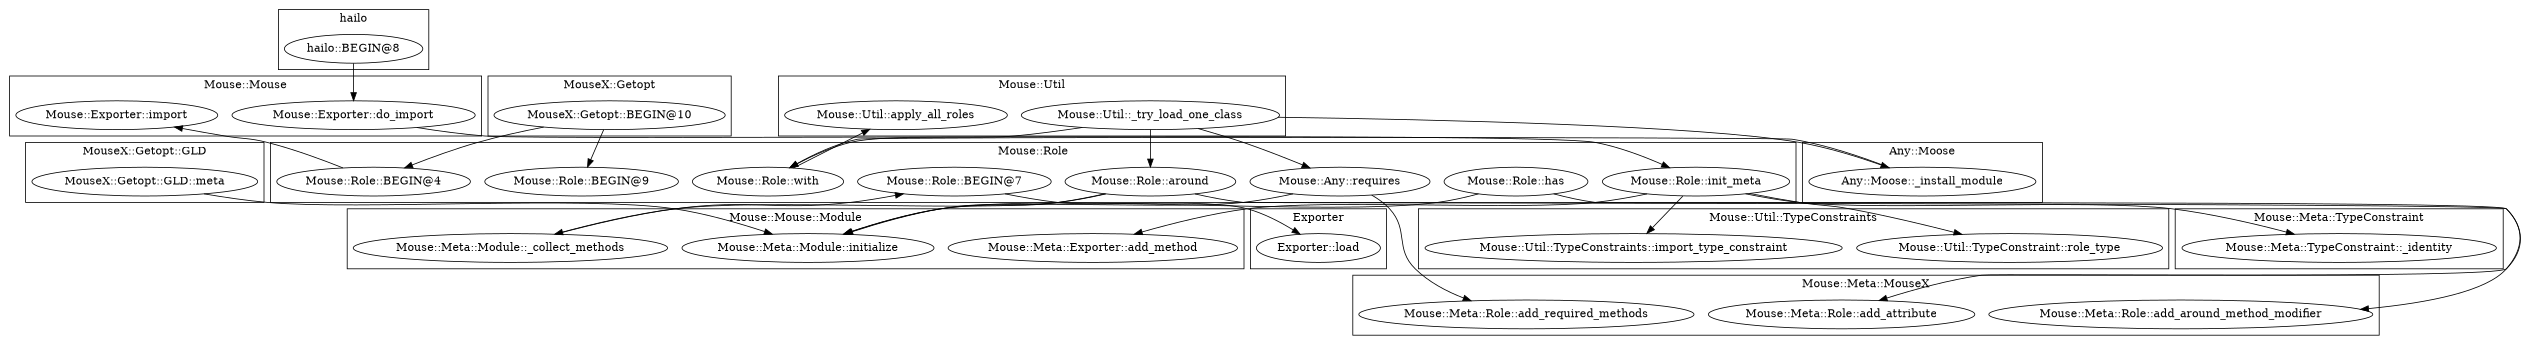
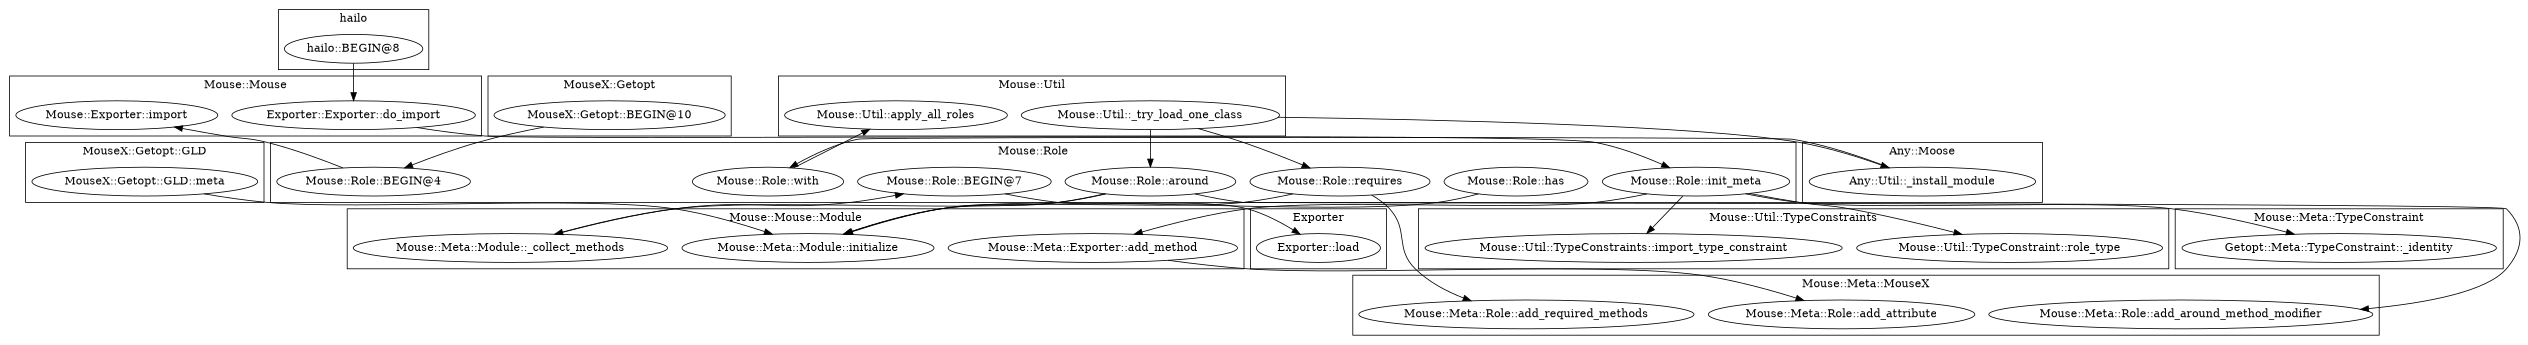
node "Mouse::Exporter::do_import": label "Mouse::Exporter::do_import" -> "Exporter::Exporter::do_import"
edge "Mouse::Util::_try_load_one_class" -> "Mouse::Role::with": removed
node "Mouse::Role::BEGIN@9": removed
node "Mouse::Any::requires": label "Mouse::Any::requires" -> "Mouse::Role::requires"
node "Any::Moose::_install_module": label "Any::Moose::_install_module" -> "Any::Util::_install_module"
node "Mouse::Meta::TypeConstraint::_identity": label "Mouse::Meta::TypeConstraint::_identity" -> "Getopt::Meta::TypeConstraint::_identity"
edge "Mouse::Role::has" -> "Mouse::Meta::Role::add_attribute": now "Mouse::Meta::Exporter::add_method" -> "Mouse::Meta::Role::add_attribute"
